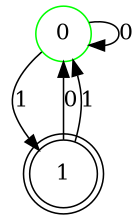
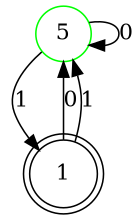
node "0": label "0" -> "5"
